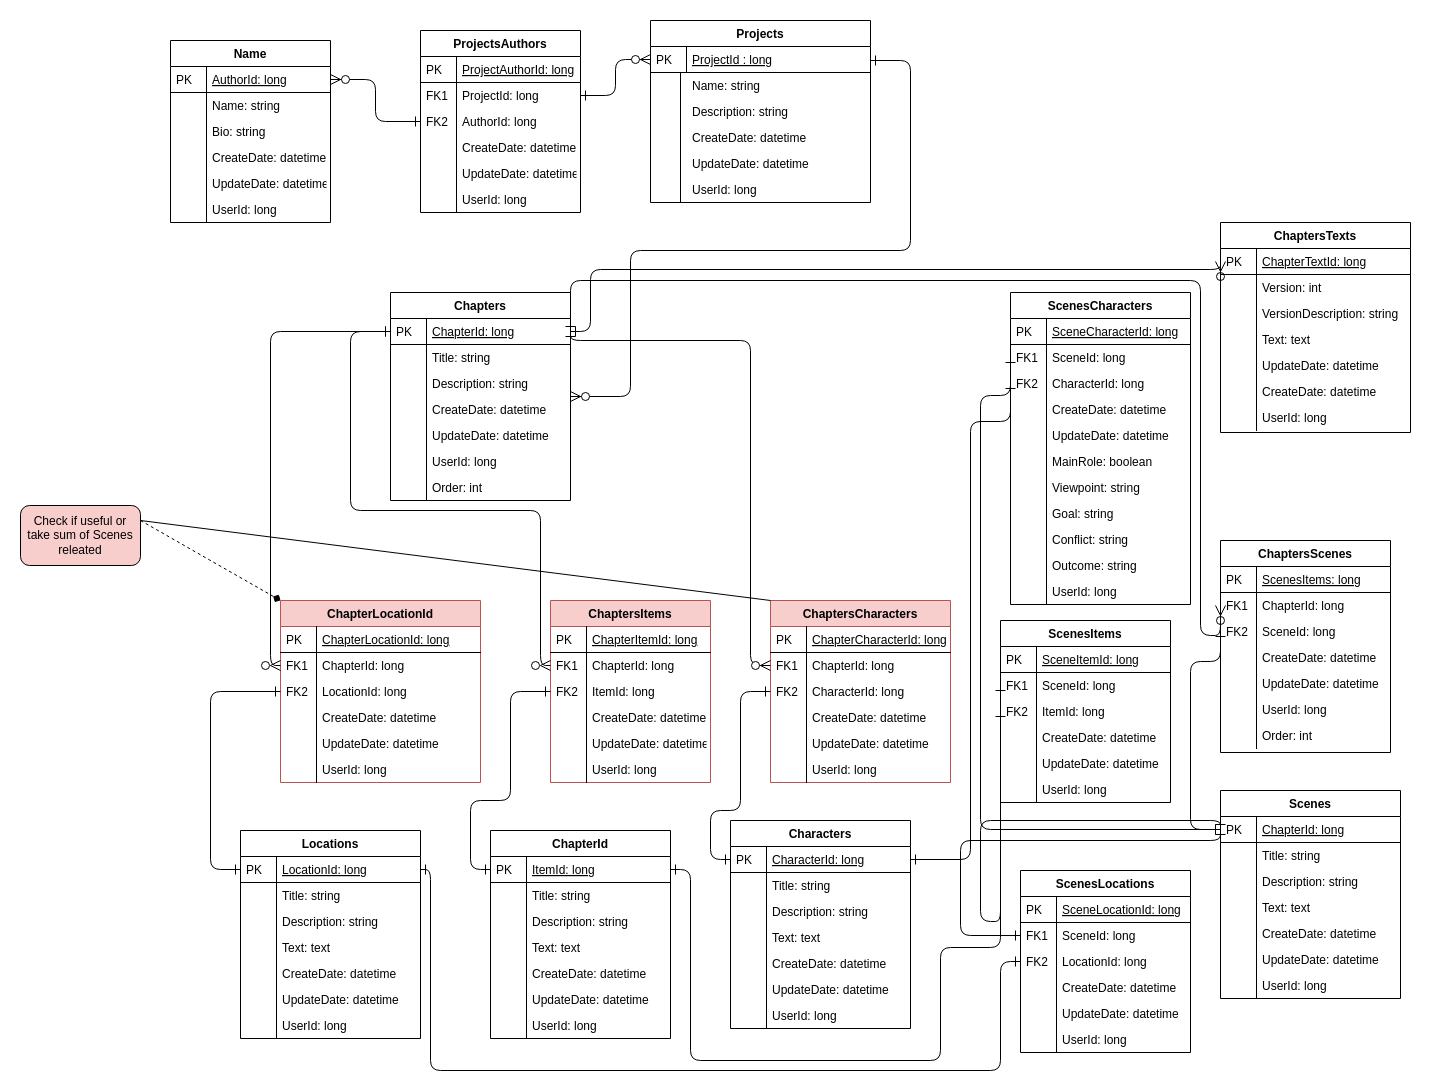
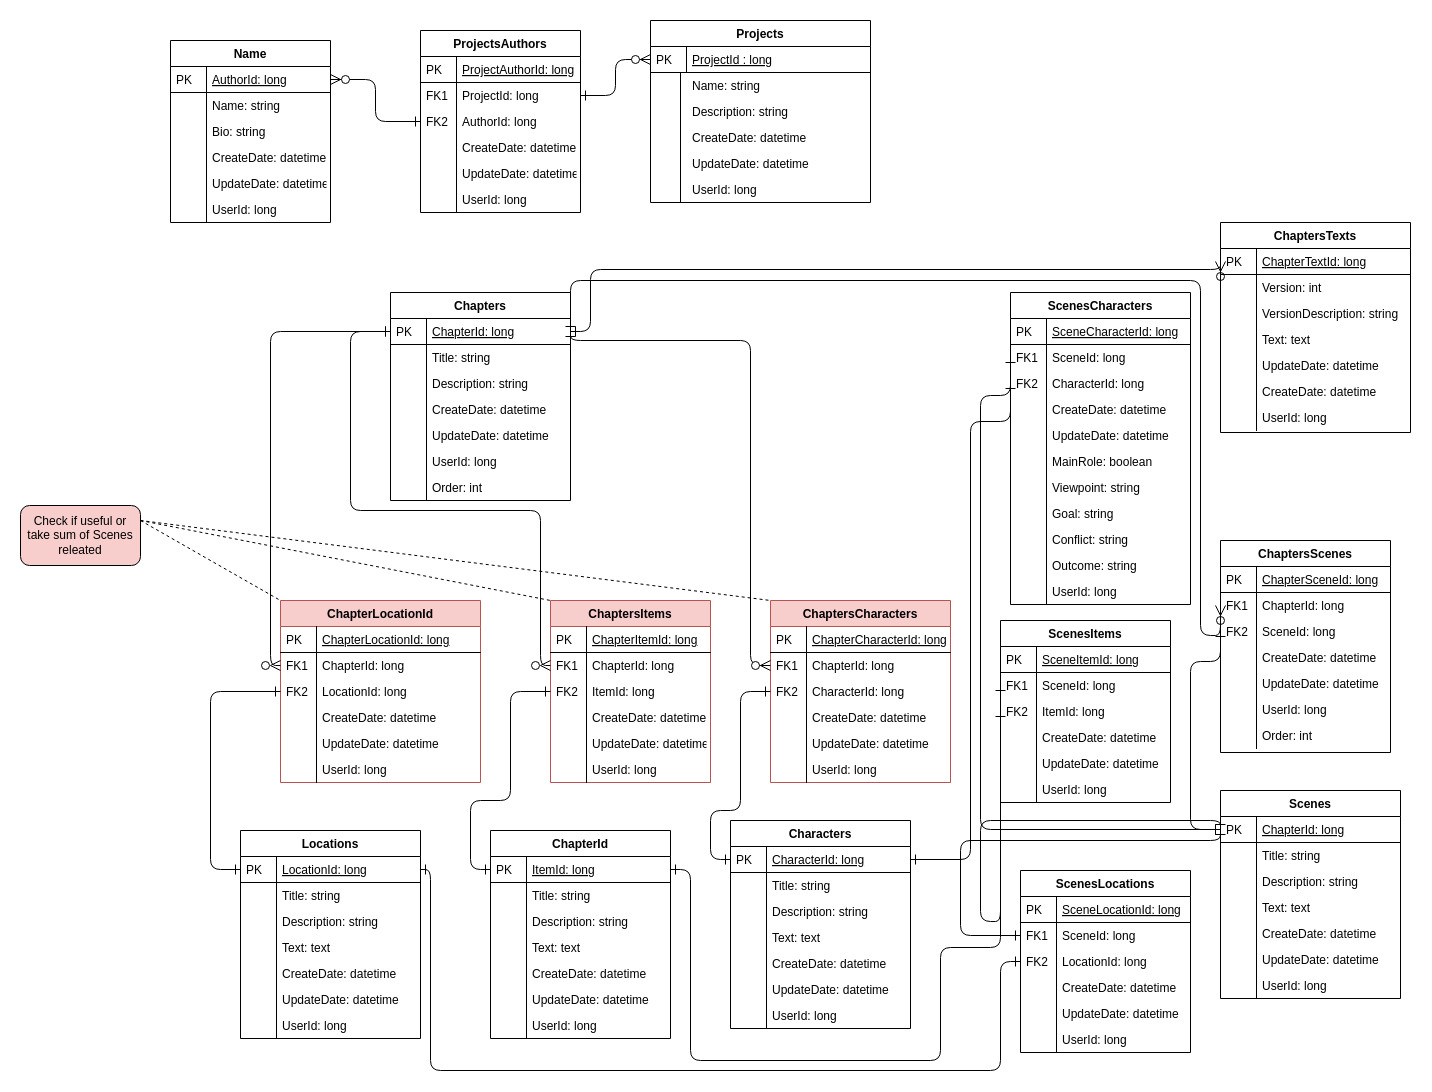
edge "Projects" -- "Chapters": removed
edge "Check if useful or take sum of Scenes releated" -- "ChaptersItems": added
edge "Check if useful or take sum of Scenes releated" -- "ChaptersCharacters": style solid -> dashed
node "ScenesItems: long": label "ScenesItems: long" -> "ChapterSceneId: long"
edge "Check if useful or take sum of Scenes releated" -> "ChapterLocationId": arrowhead diamond -> none
